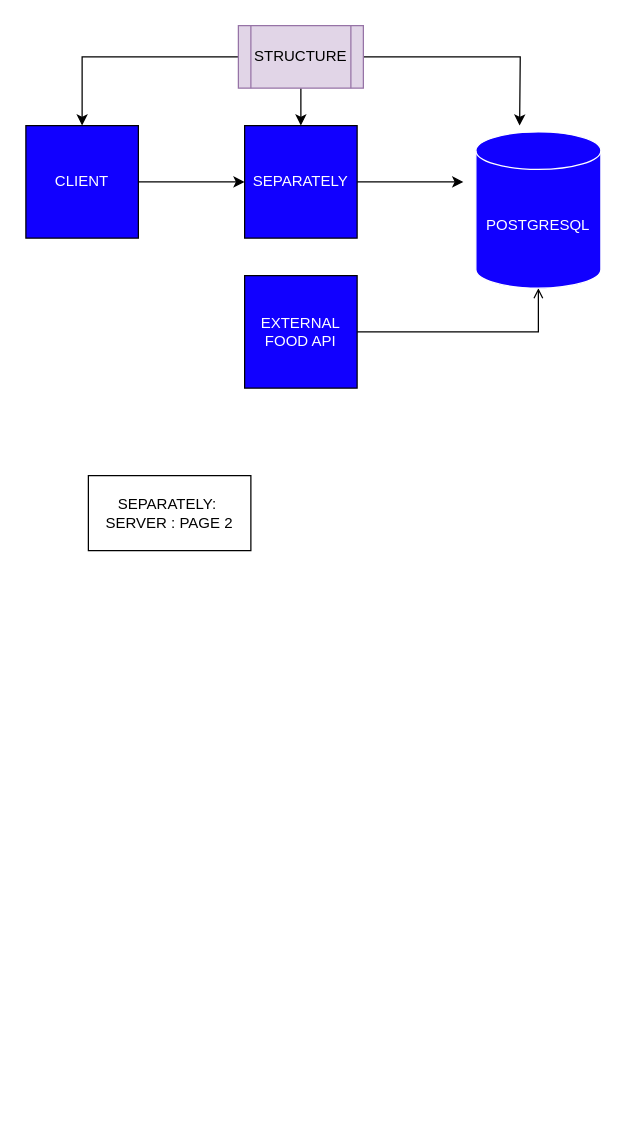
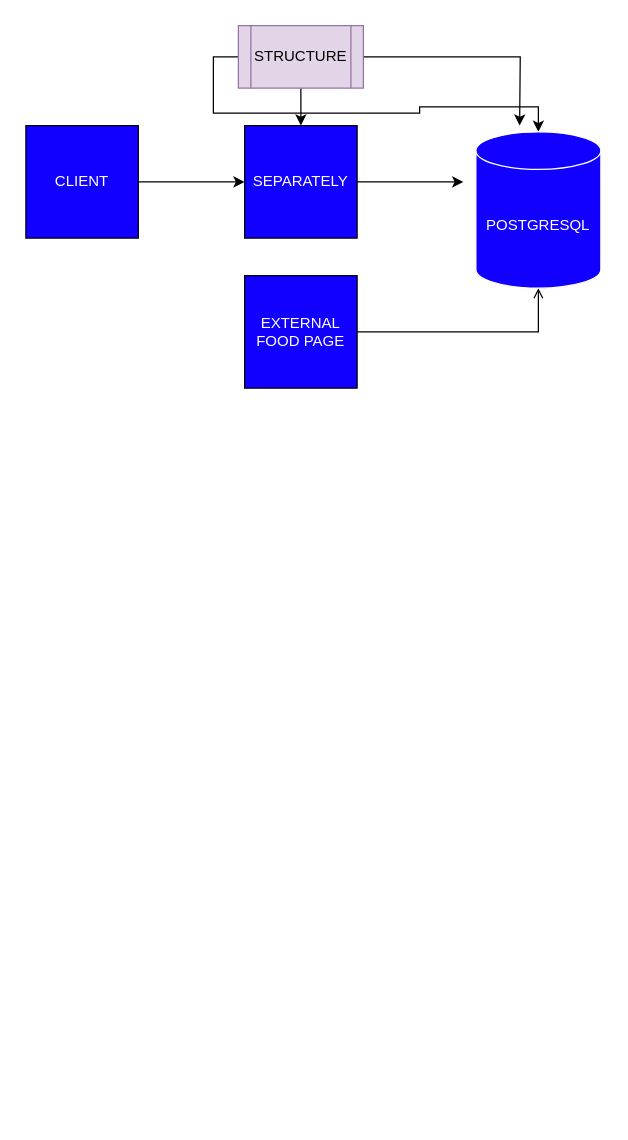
edge "STRUCTURE" -> "CLIENT": now "STRUCTURE" -> "POSTGRESQL"
node "EXTERNAL FOOD API": label "EXTERNAL FOOD API" -> "EXTERNAL FOOD PAGE"
node "SEPARATELY: SERVER : PAGE 2": removed
